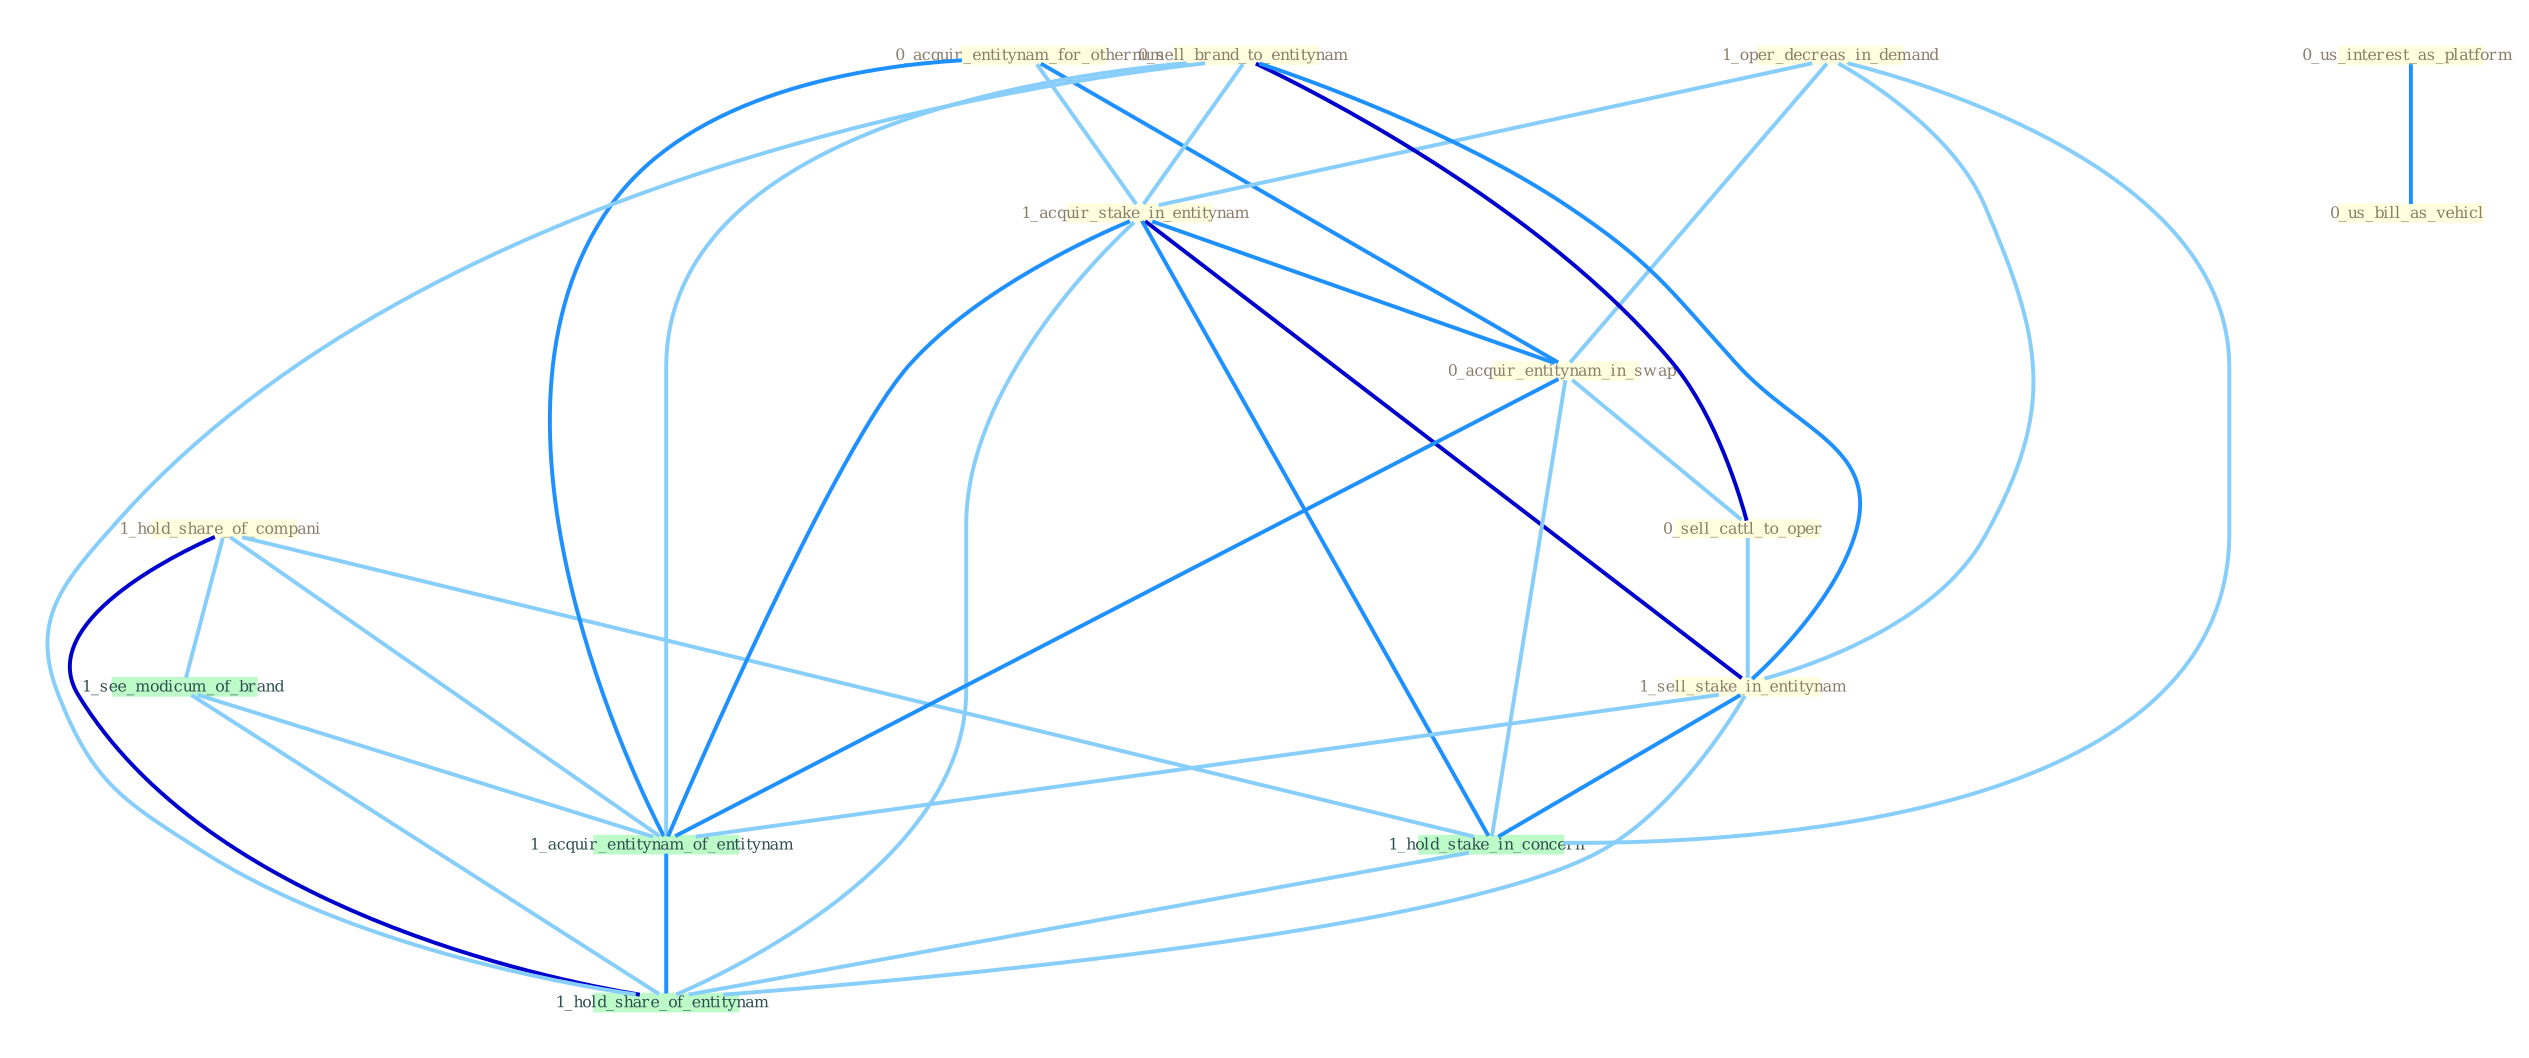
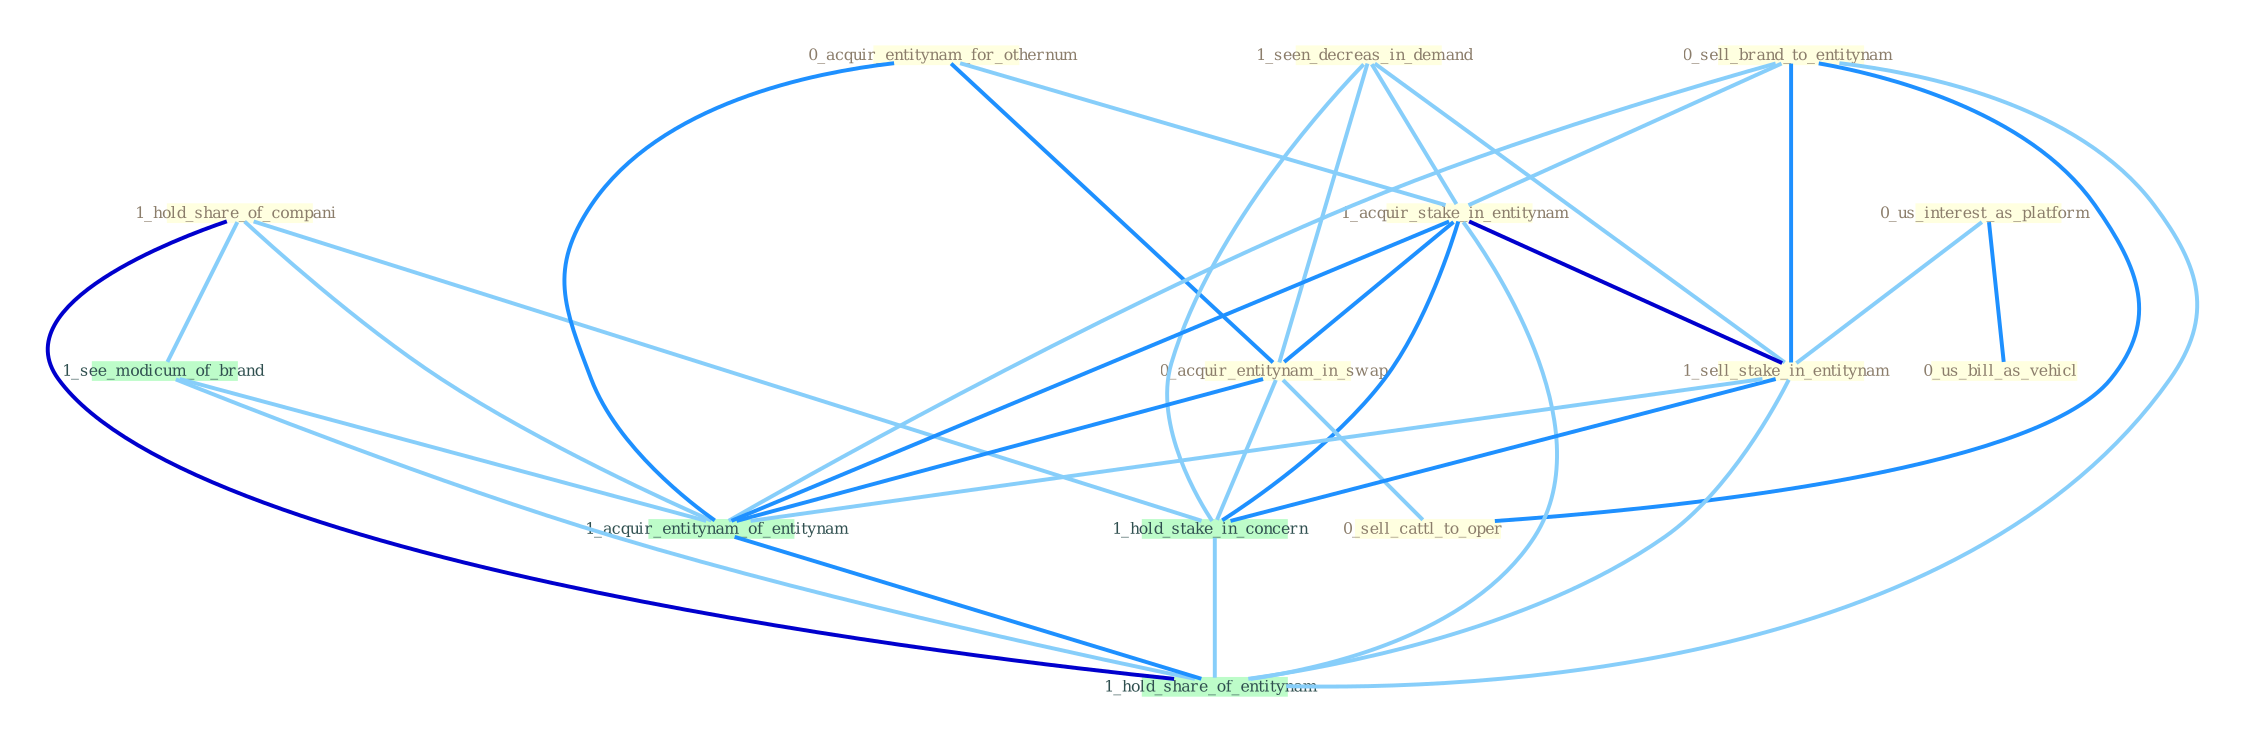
node "1_oper_decreas_in_demand": label "1_oper_decreas_in_demand" -> "1_seen_decreas_in_demand"
edge "0_sell_brand_to_entitynam" -- "0_sell_cattl_to_oper": color #0000cd -> #1e90ff
edge "0_sell_cattl_to_oper" -- "1_sell_stake_in_entitynam": now "0_us_interest_as_platform" -- "1_sell_stake_in_entitynam"
